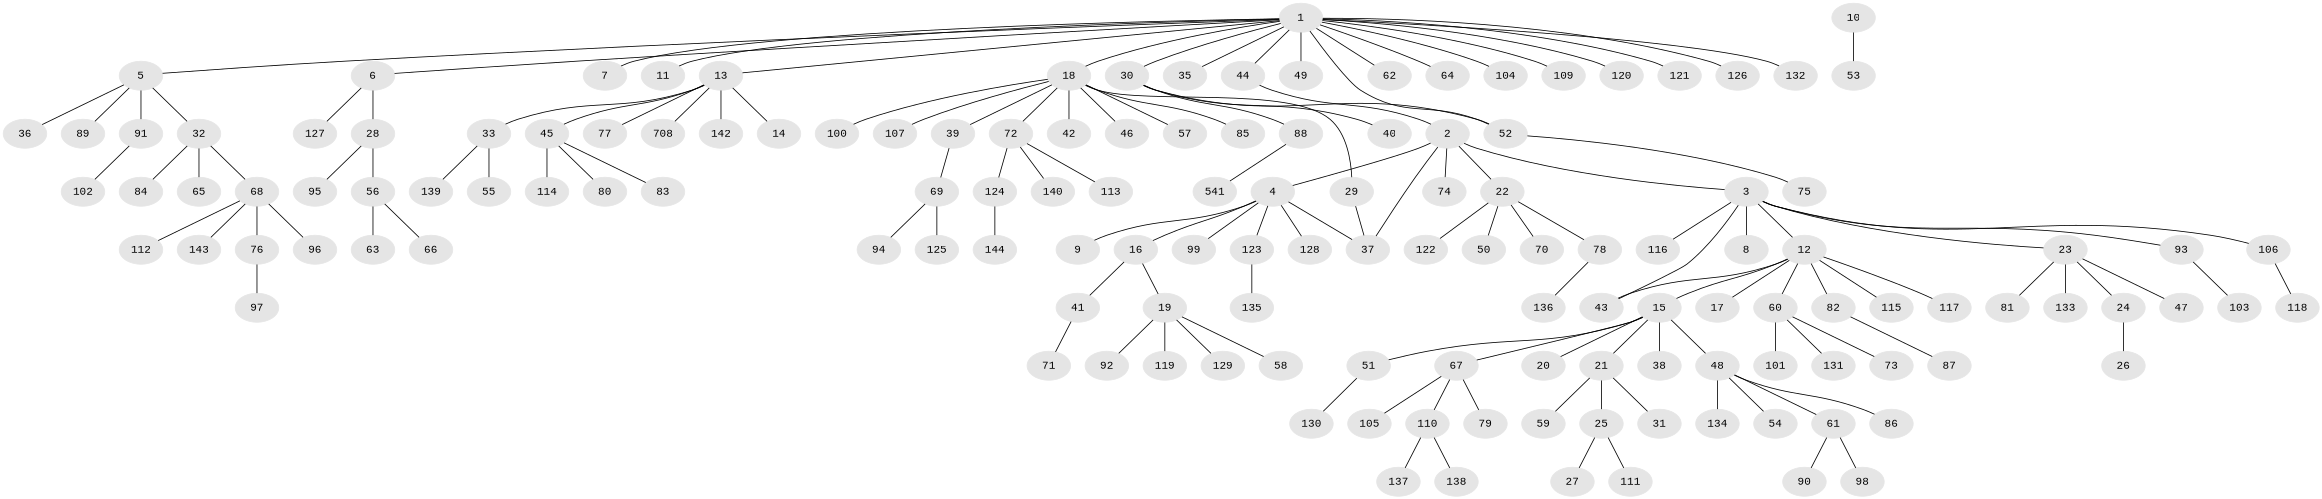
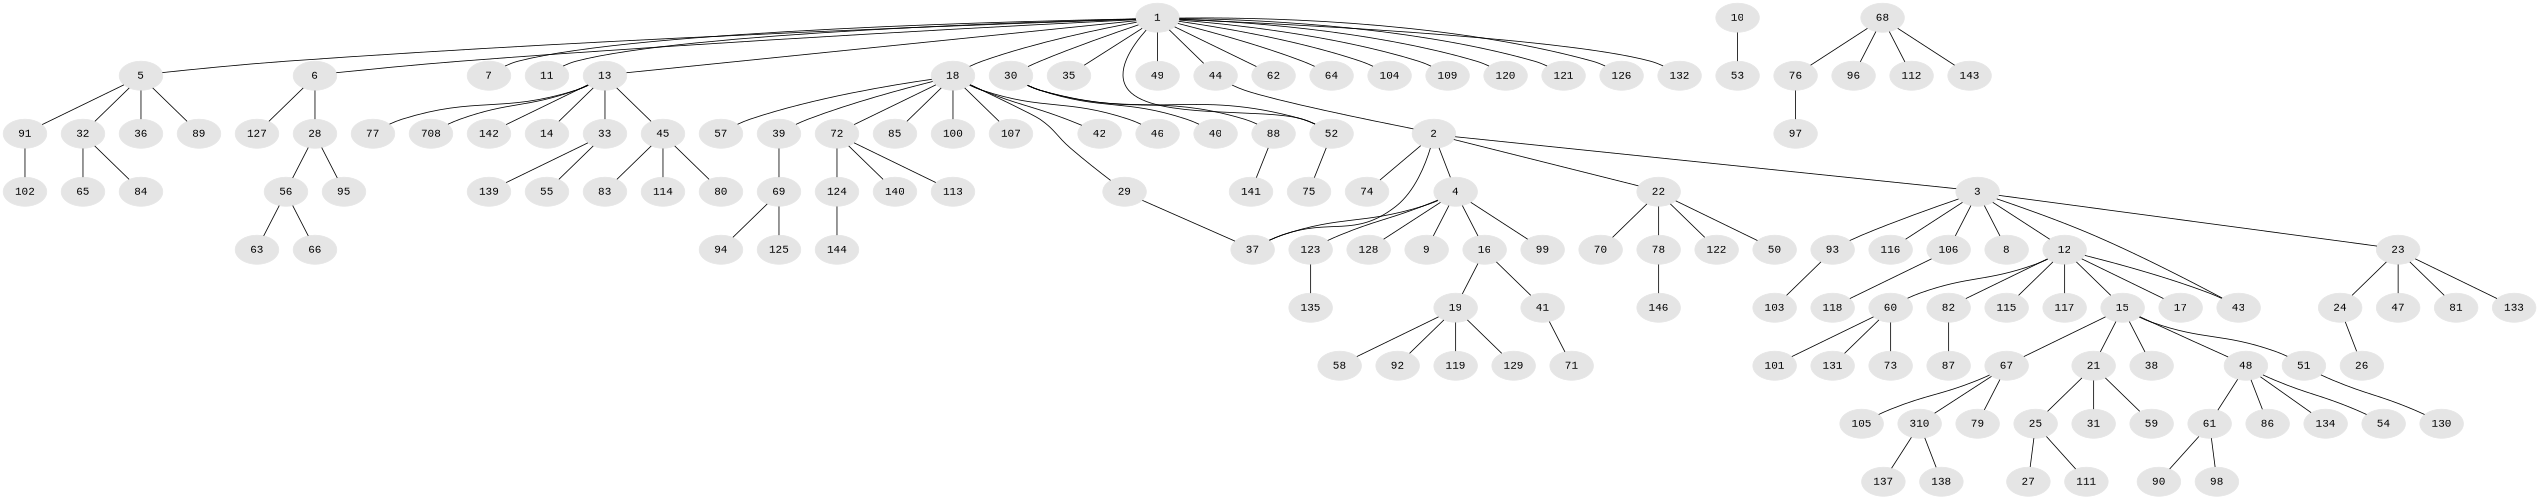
edge "32" -- "68": removed
node "541": label "541" -> "141"
node "136": label "136" -> "146"
node "20": removed
node "110": label "110" -> "310"
